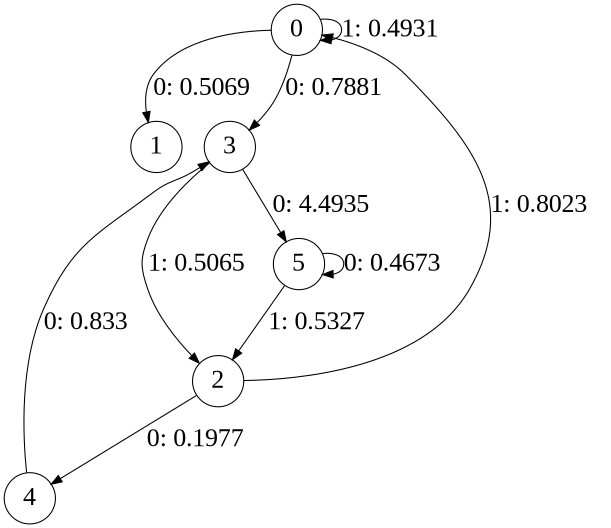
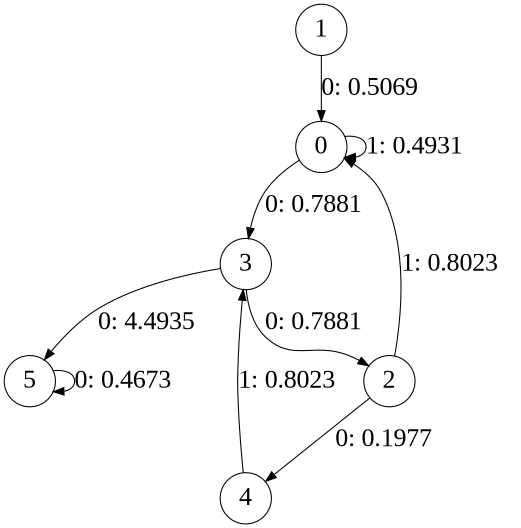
edge "0" -> "1": reversed
edge "3" -> "2": label "1: 0.5065   " -> "0: 0.7881   "
edge "5" -> "2": removed, label "1: 0.5327"
edge "4" -> "3": label "0: 0.833    " -> "1: 0.8023   "
